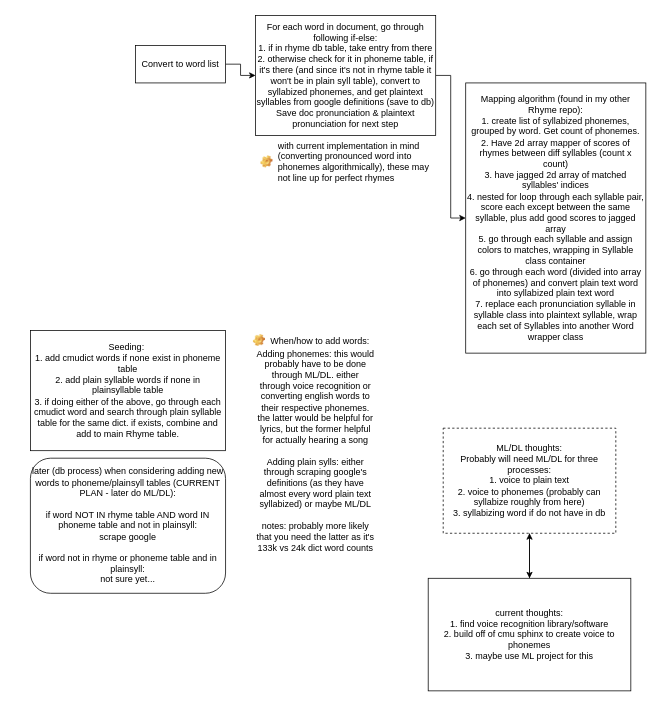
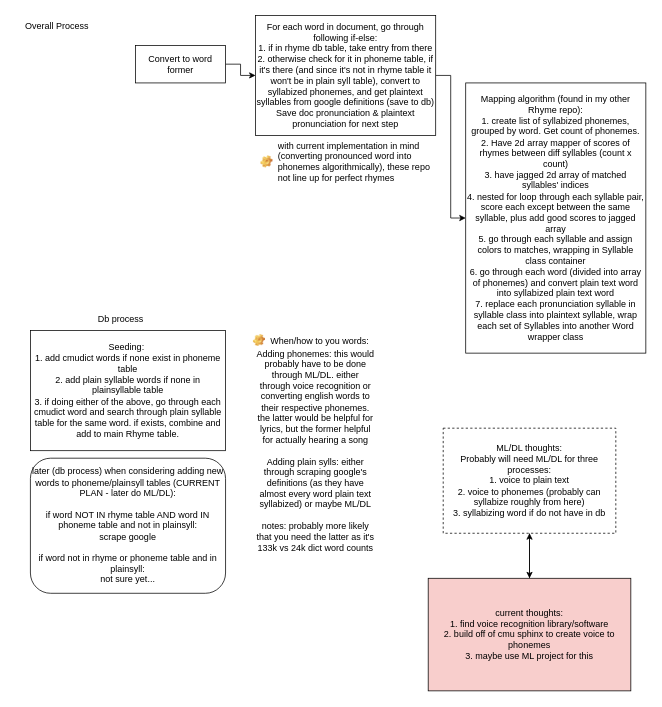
node "Overall Process": added
node "Convert to word list": label "Convert to word list" -> "Convert to word former"
node "with current implementation in mind (converting pronounced word into phonemes algorithmically), these may not line up for perfect rhymes": label "with current implementation in mind (converting pronounced word into phonemes algorithmically), these may not line up for perfect rhymes" -> "with current implementation in mind (converting pronounced word into phonemes algorithmically), these repo not line up for perfect rhymes"
node "Db process": added
node "When/how to add words:": label "When/how to add words:" -> "When/how to you words:"
node "Seeding: 1. add cmudict words if none exist in phoneme table 2. add plain syllable words if none in plainsyllable table 3. if doing either of the above, go through each cmudict word and search through plain syllable table for the same dict. if exists, combine and add to main Rhyme table.": label "Seeding: 1. add cmudict words if none exist in phoneme table 2. add plain syllable words if none in plainsyllable table 3. if doing either of the above, go through each cmudict word and search through plain syllable table for the same dict. if exists, combine and add to main Rhyme table." -> "Seeding: 1. add cmudict words if none exist in phoneme table 2. add plain syllable words if none in plainsyllable table 3. if doing either of the above, go through each cmudict word and search through plain syllable table for the same word. if exists, combine and add to main Rhyme table."
node "current thoughts: 1. find voice recognition library/software 2. build off of cmu sphinx to create voice to phonemes 3. maybe use ML project for this": fillcolor #ffffff -> #f8cecc
